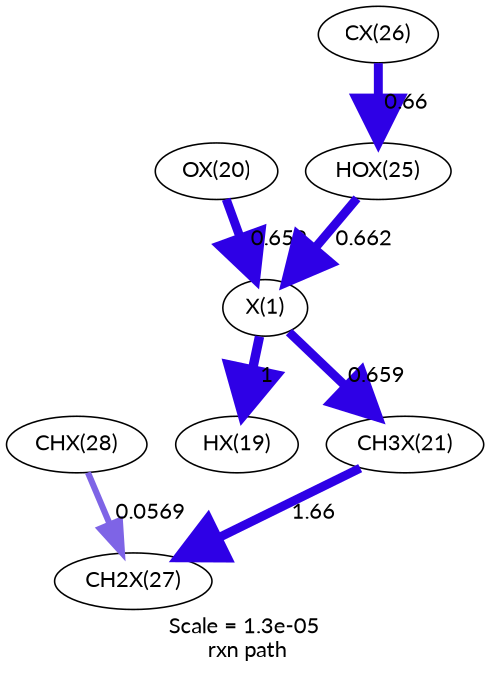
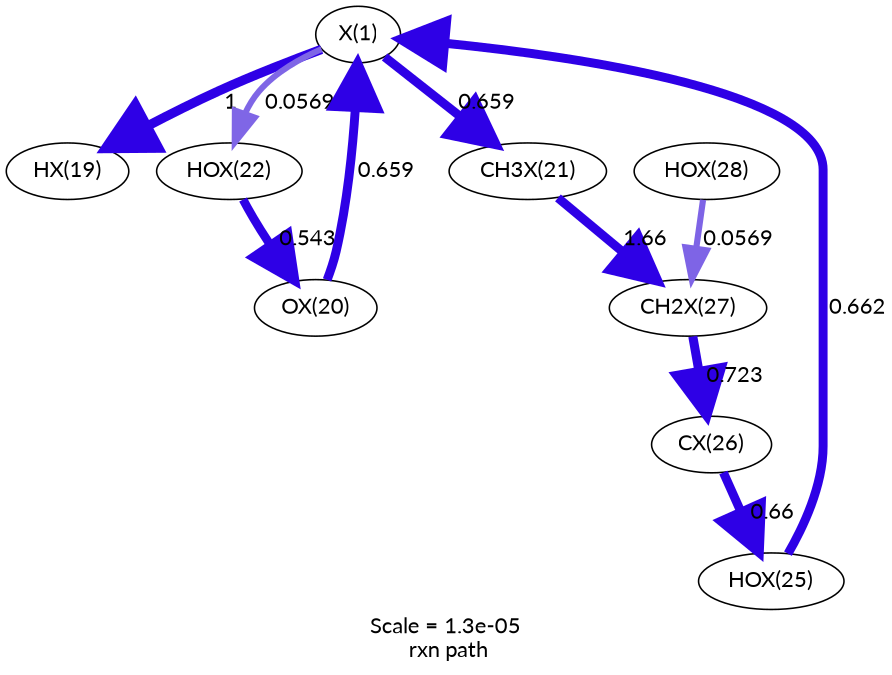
node "HOX(22)": added
edge "CH2X(27)" -> "CX(26)": added, label "0.723"
node "CHX(28)": label "CHX(28)" -> "HOX(28)"
